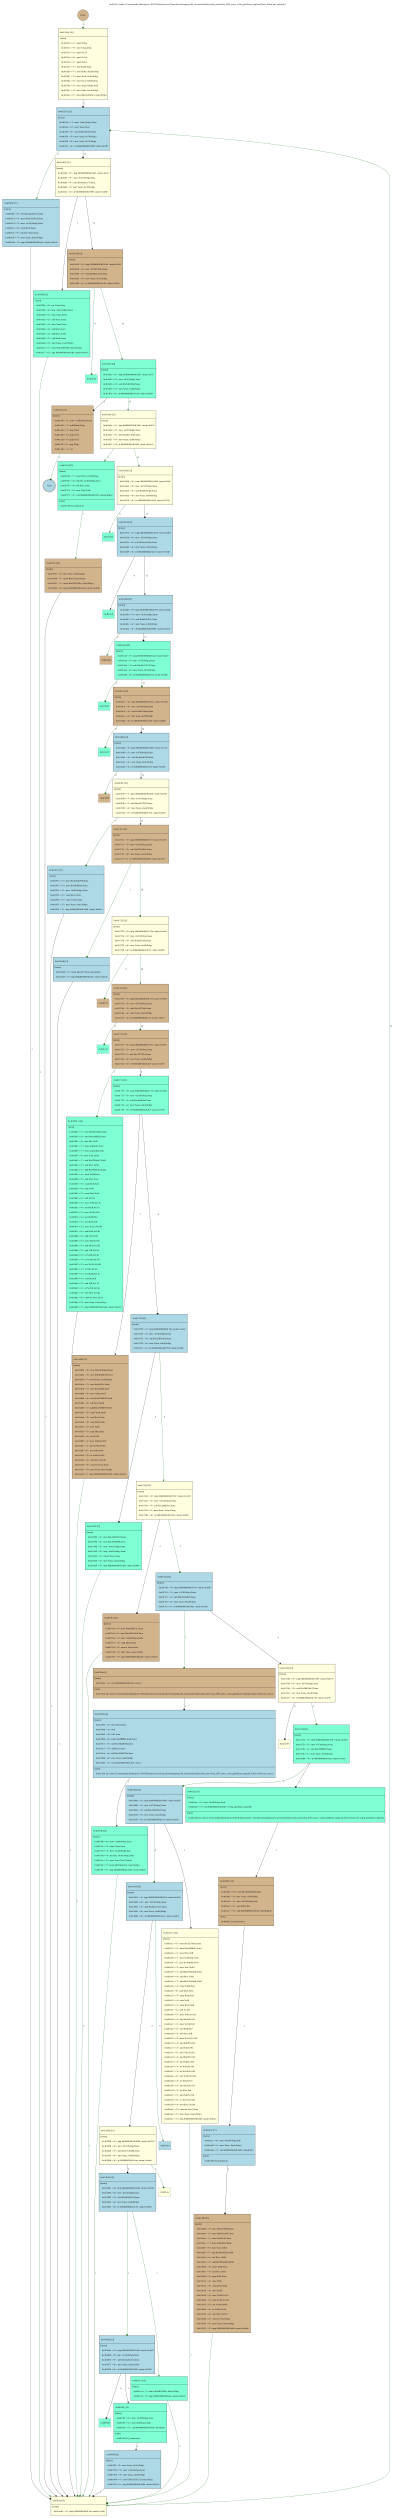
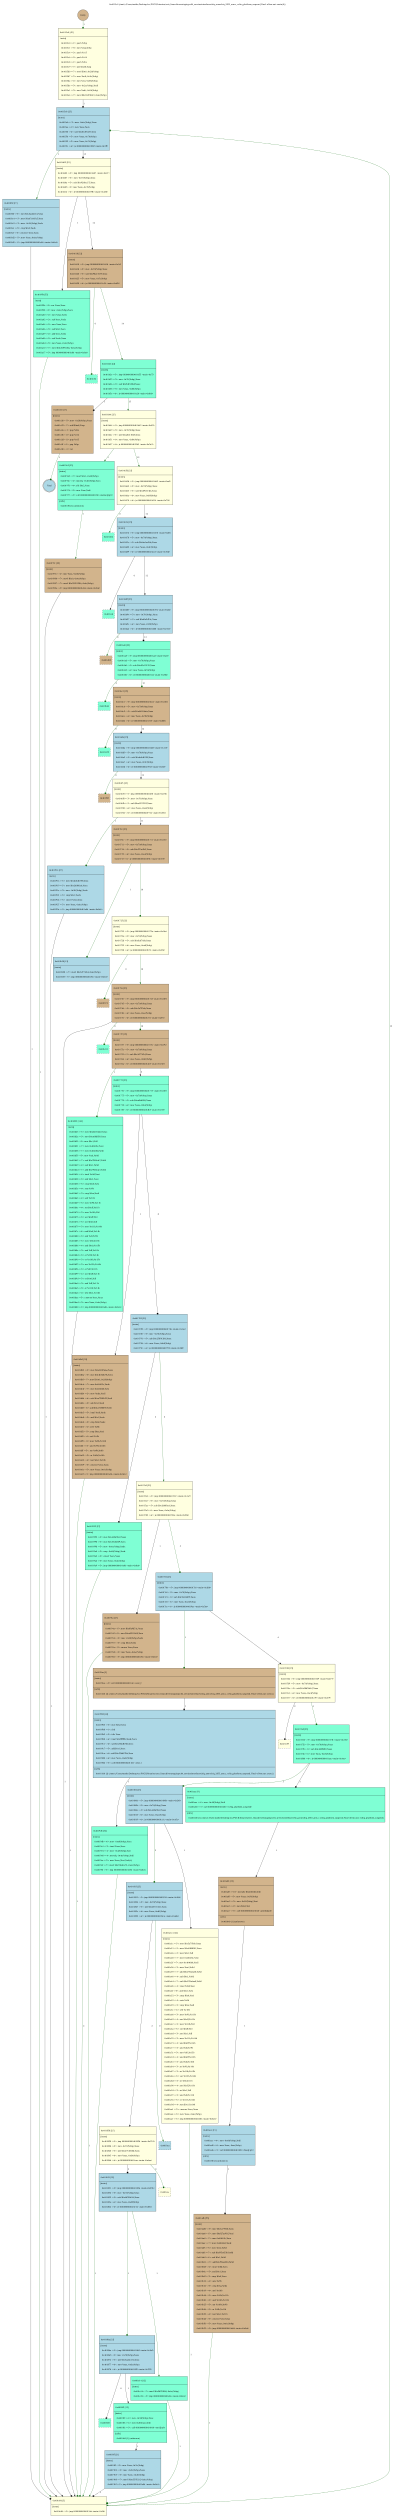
edge "0x401b38 [12]" -> "0x401e86 [5]": now "0x40173e [25]" -> "0x401e86 [5]"
